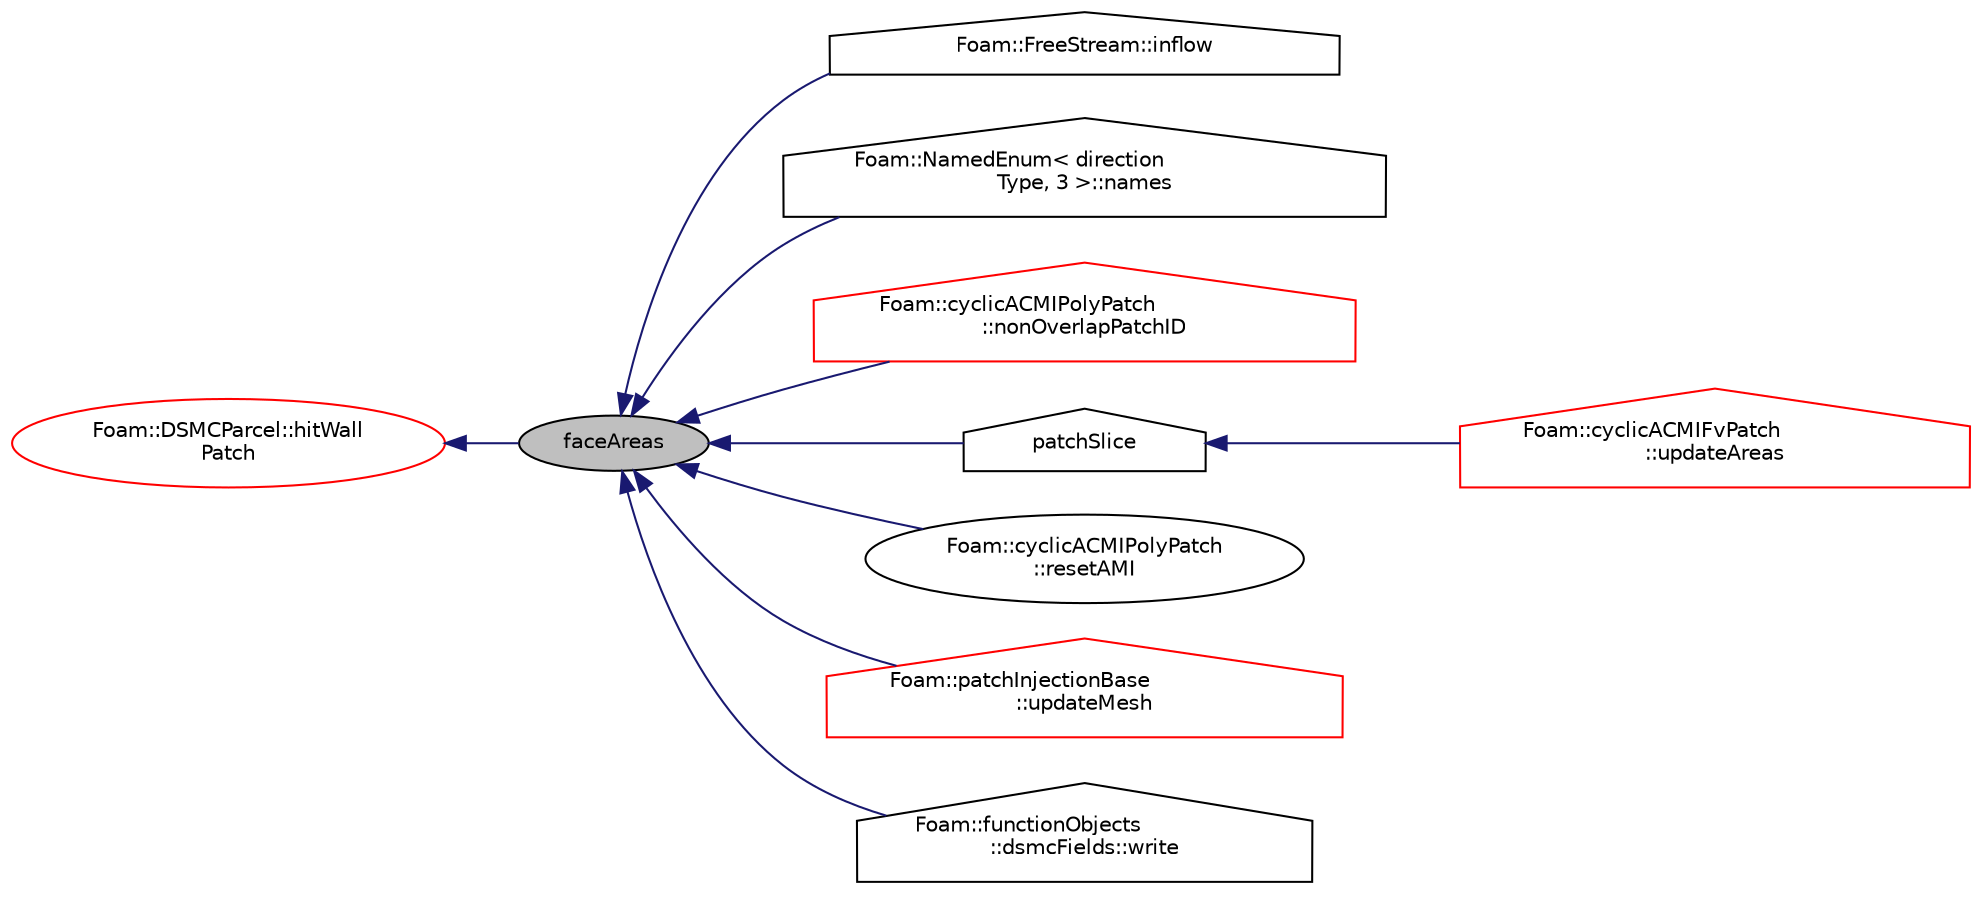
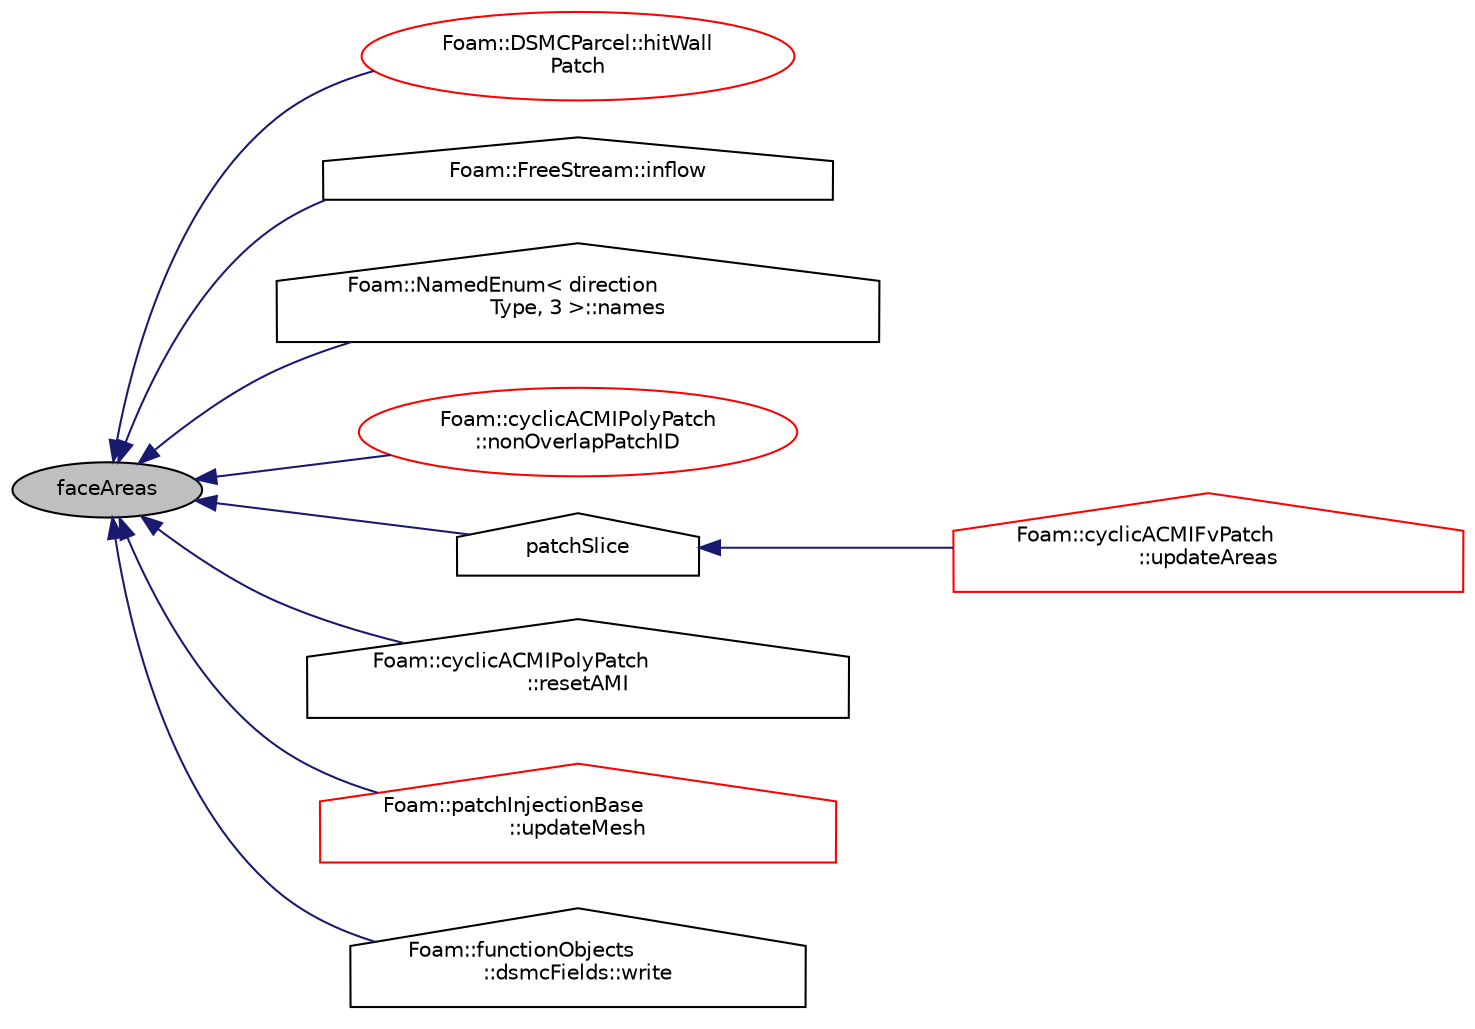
node "Foam::cyclicACMIPolyPatch ::nonOverlapPatchID": shape house -> ellipse
edge "faceAreas" -> "Foam::DSMCParcel::hitWall Patch": reversed
node "Foam::cyclicACMIPolyPatch ::resetAMI": shape ellipse -> house
